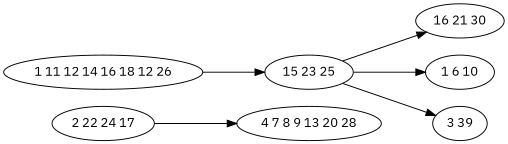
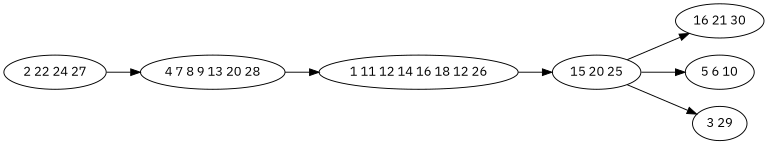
edge "4 7 8 9 13 20 28" -> "1 11 12 14 16 18 12 26": added
node "15 23 25": label "15 23 25" -> "15 20 25"
node "1 6 10": label "1 6 10" -> "5 6 10"
node "2 22 24 17": label "2 22 24 17" -> "2 22 24 27"
node "3 39": label "3 39" -> "3 29"
